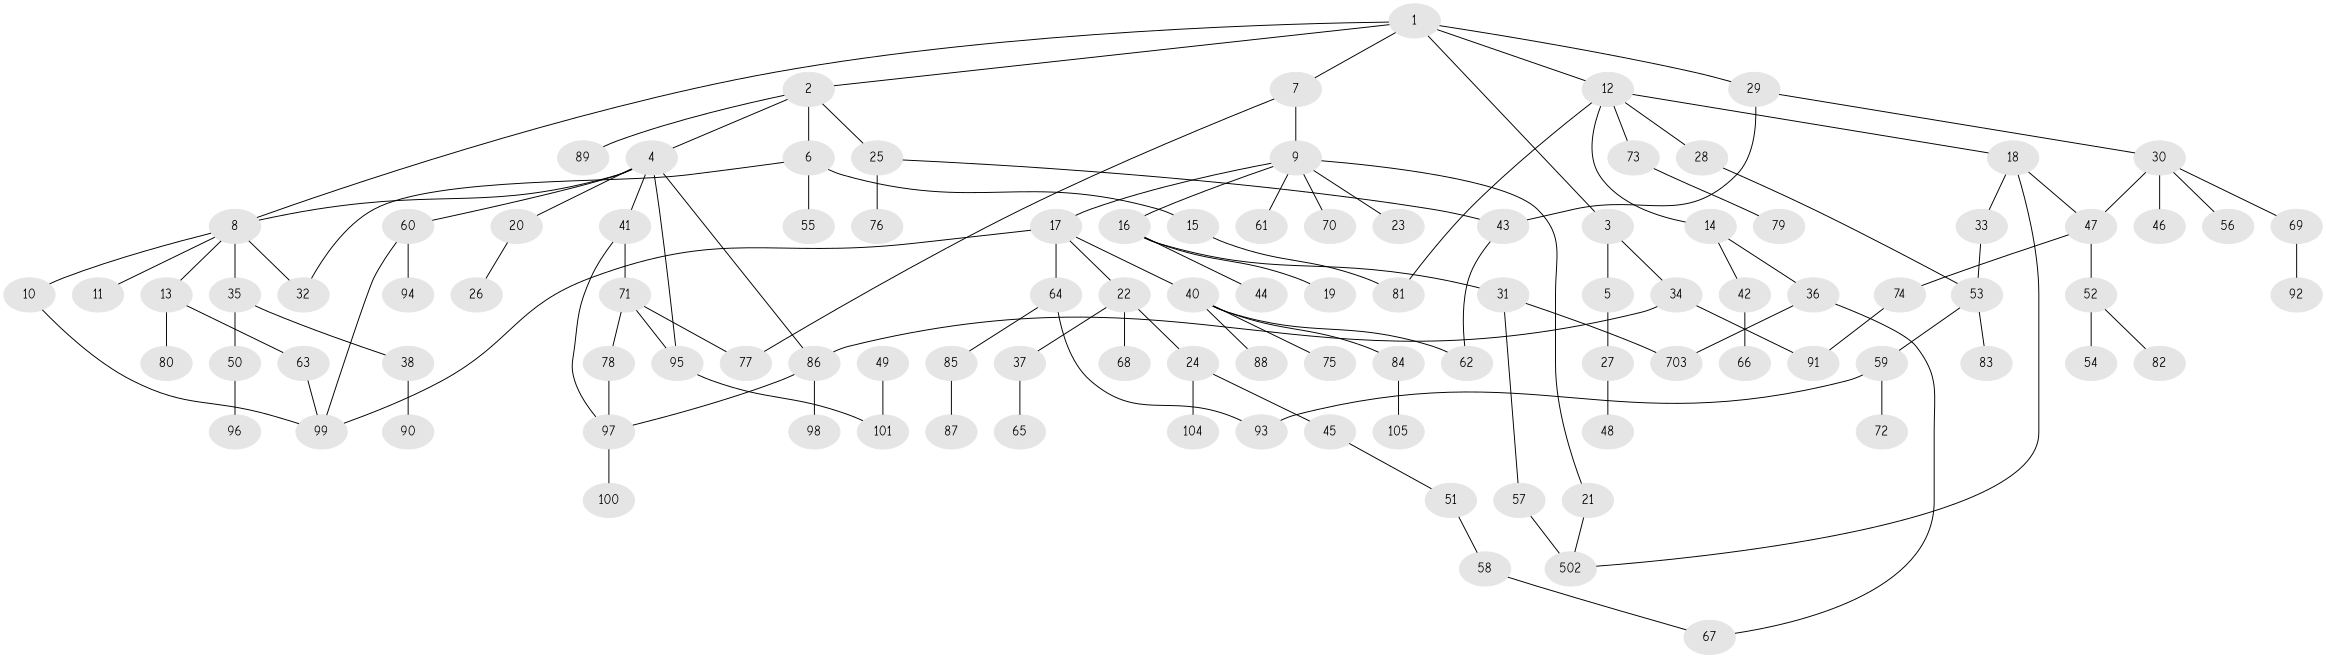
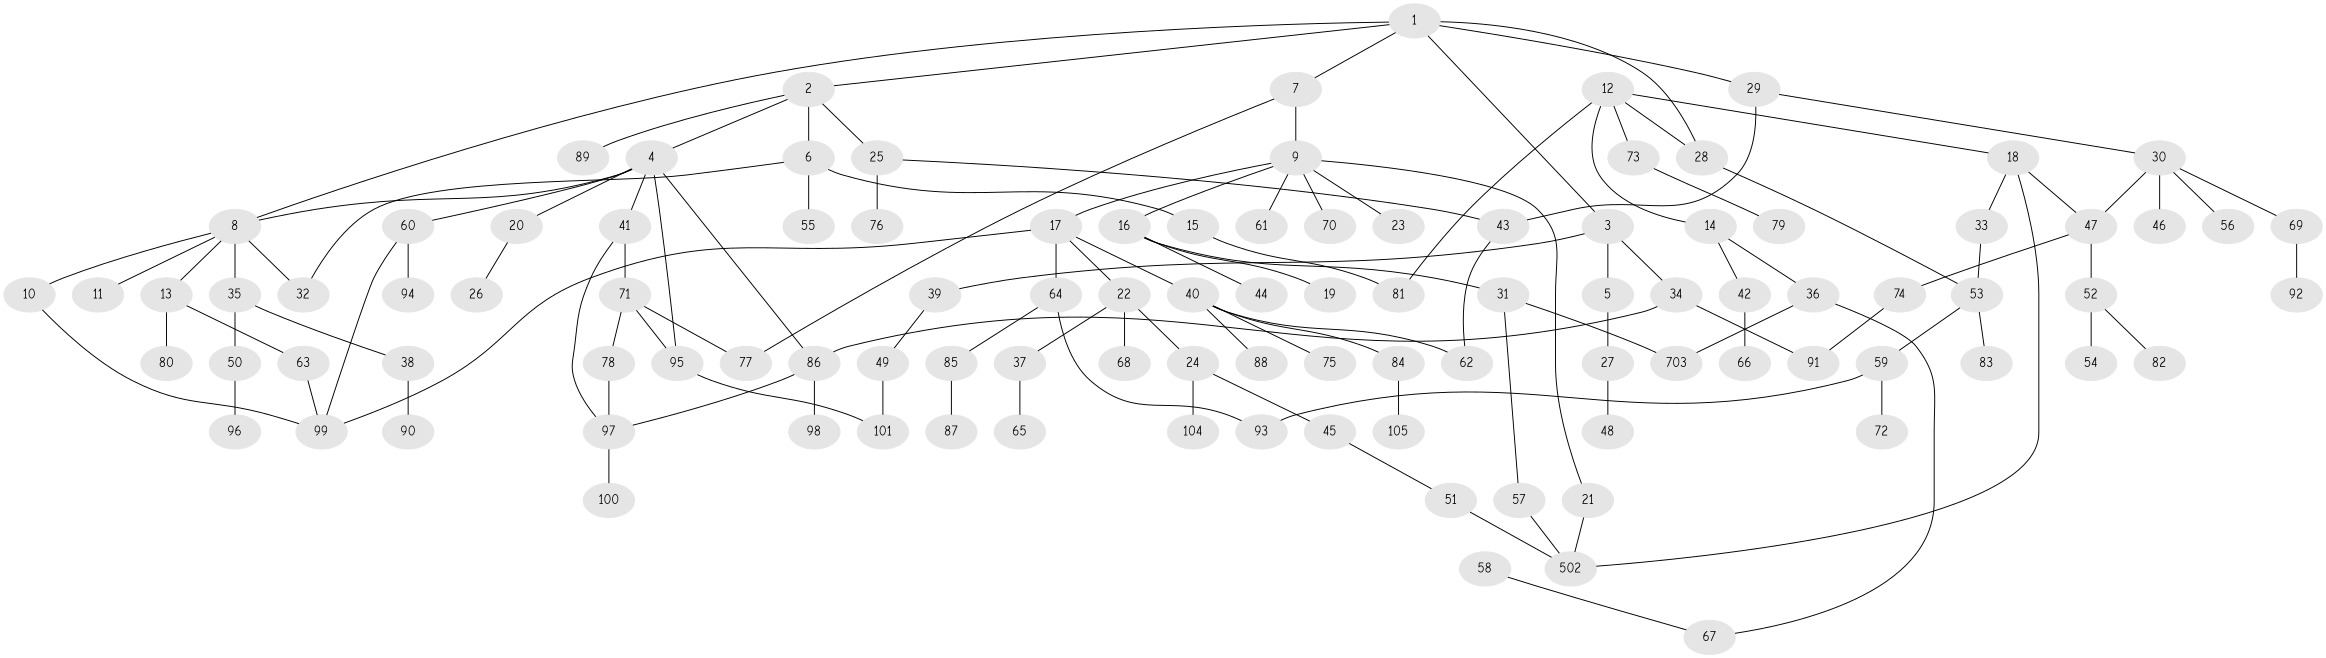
edge "1" -- "12": now "1" -- "28"
node "39": added
edge "51" -- "58": now "51" -- "502"
